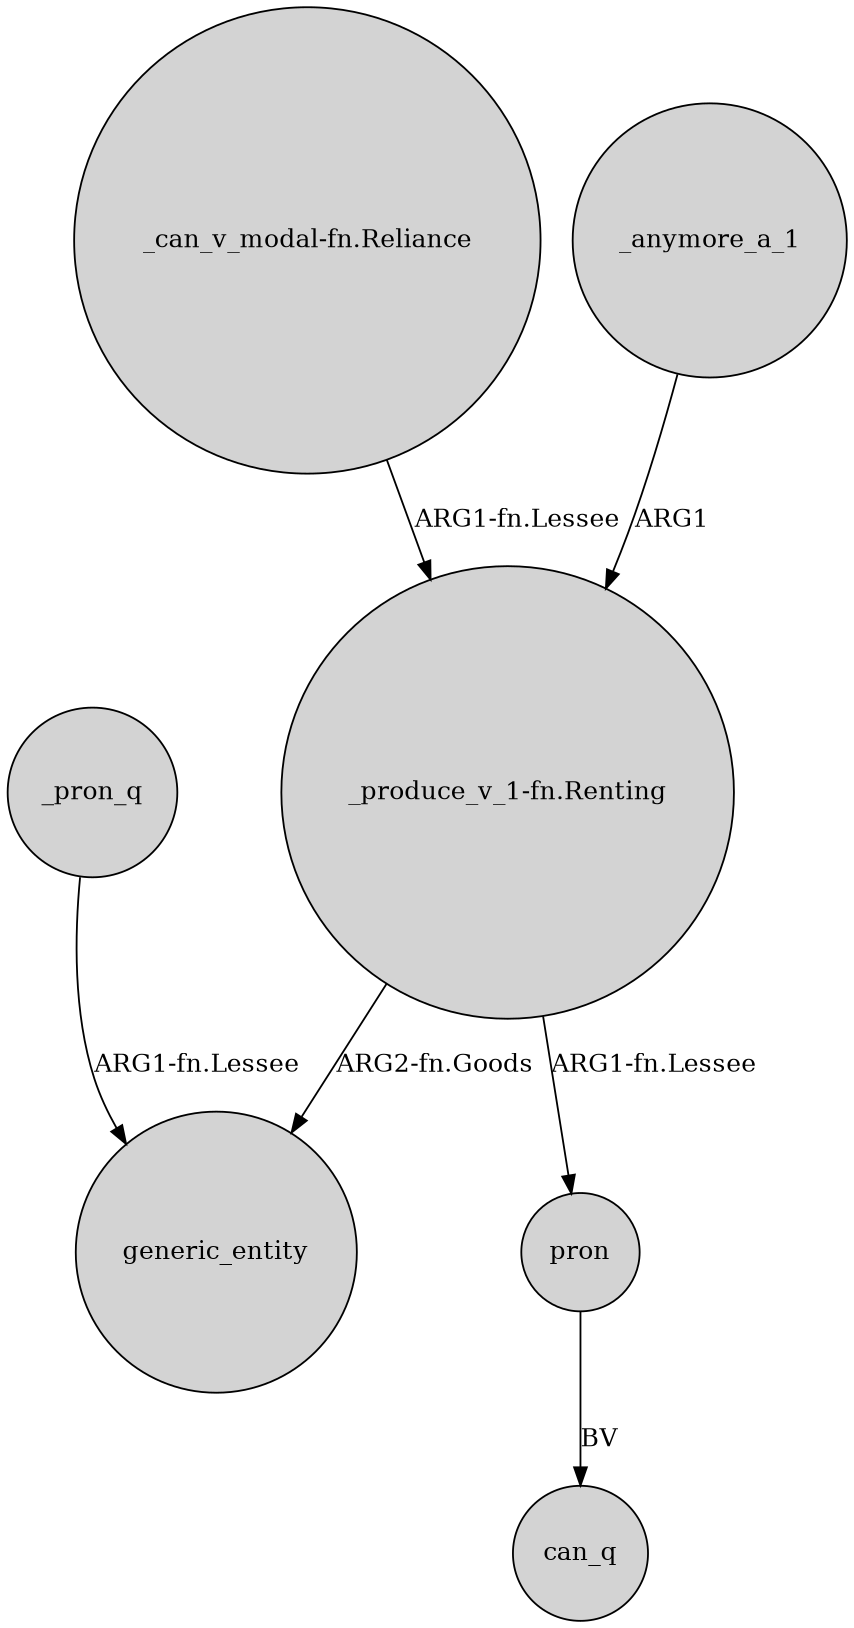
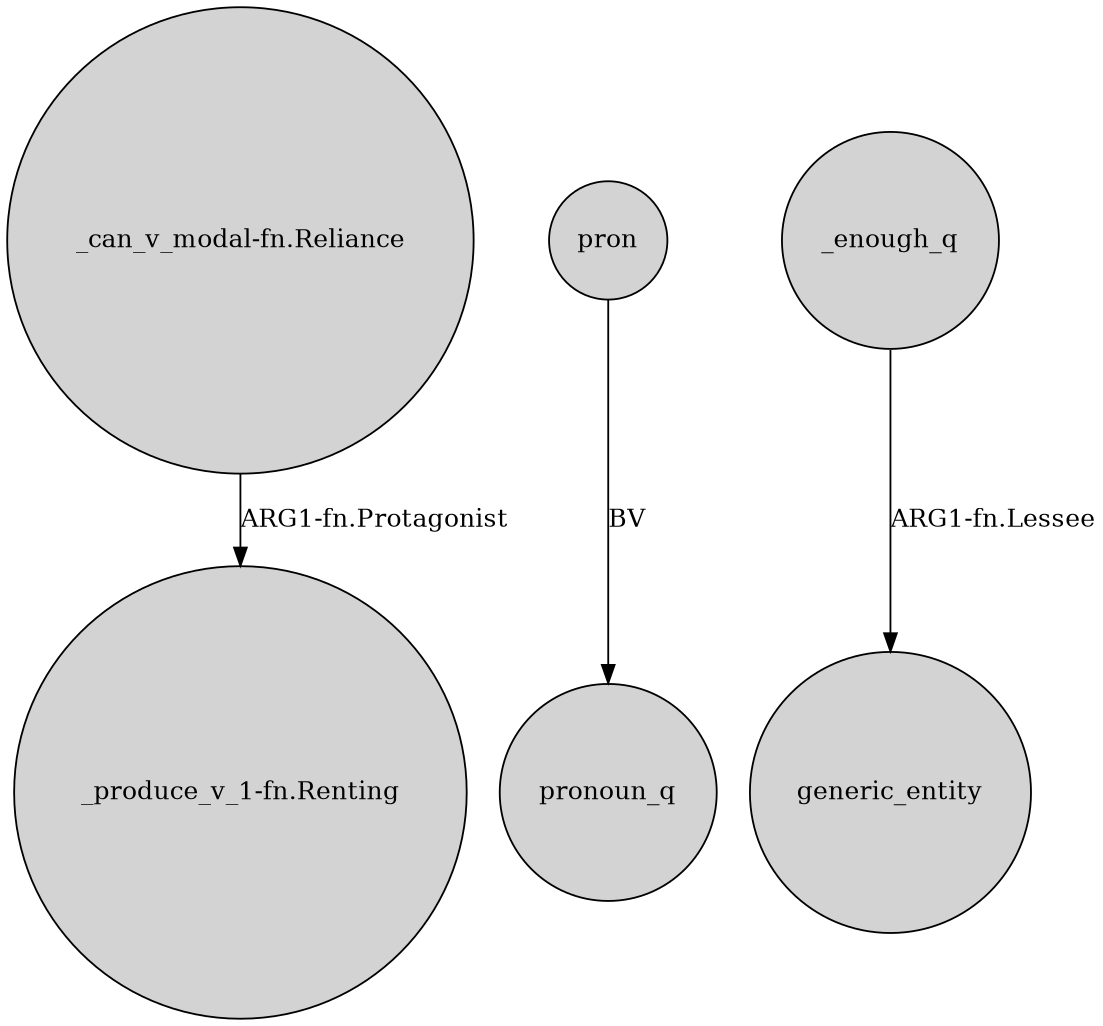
node "_anymore_a_1": removed
edge "_can_v_modal-fn.Reliance" -> "_produce_v_1-fn.Renting": label "ARG1-fn.Lessee" -> "ARG1-fn.Protagonist"
node "_pron_q": label "_pron_q" -> "_enough_q"
edge "_produce_v_1-fn.Renting" -> "generic_entity": removed, label "ARG2-fn.Goods"
edge "_produce_v_1-fn.Renting" -> "pron": removed, label "ARG1-fn.Lessee"
node "can_q": label "can_q" -> "pronoun_q"
